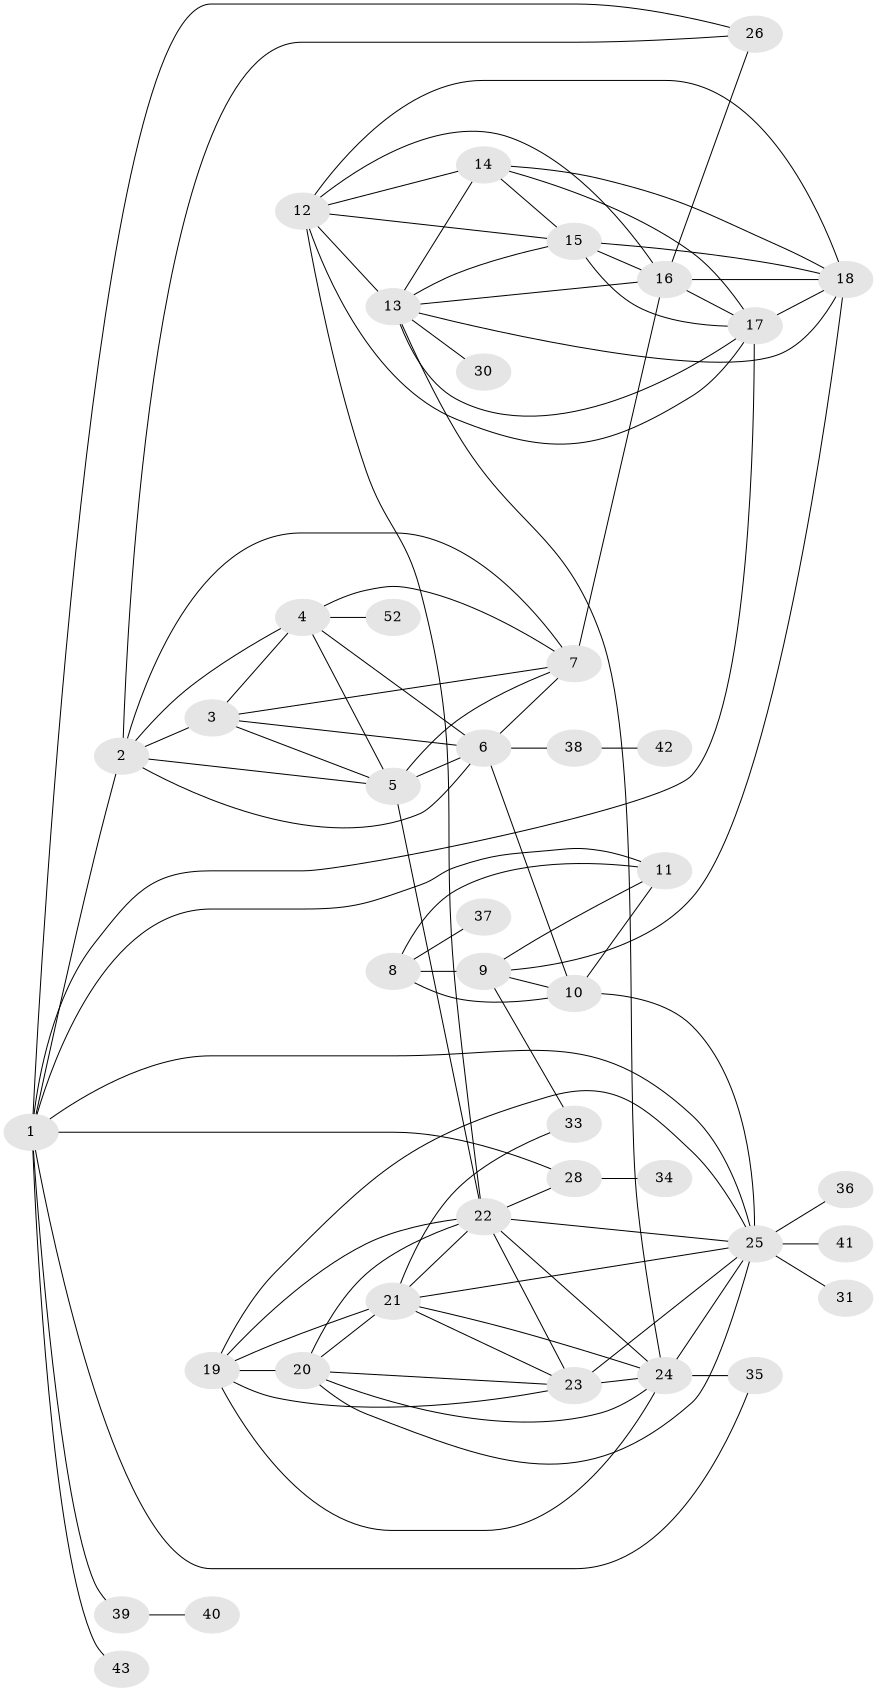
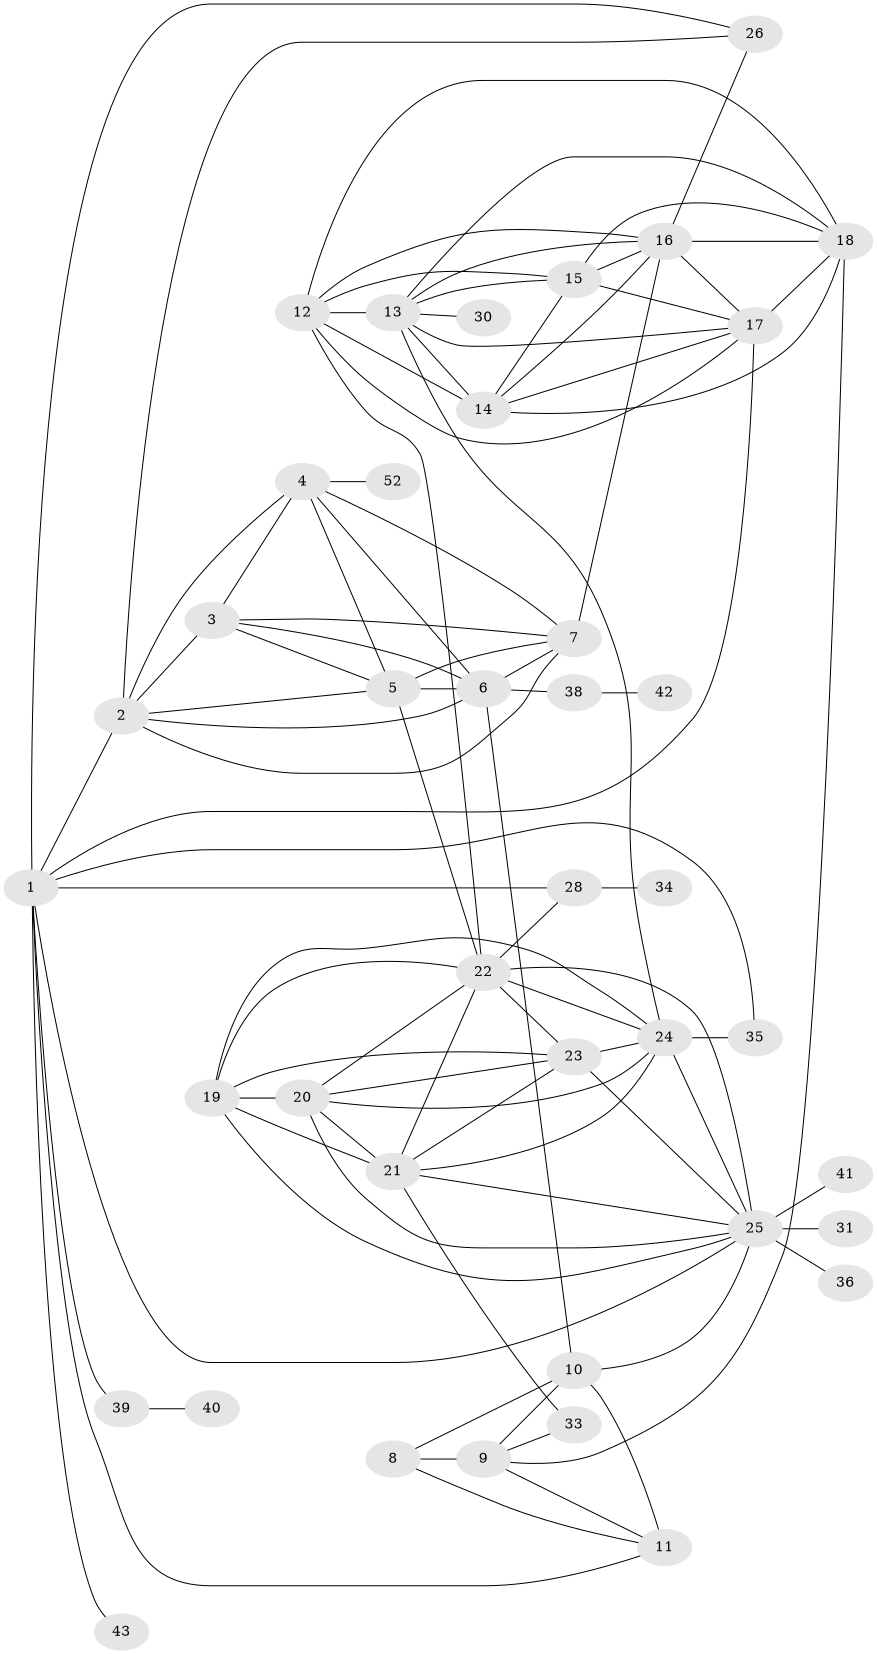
edge "16" -- "14": added
node "37": removed
